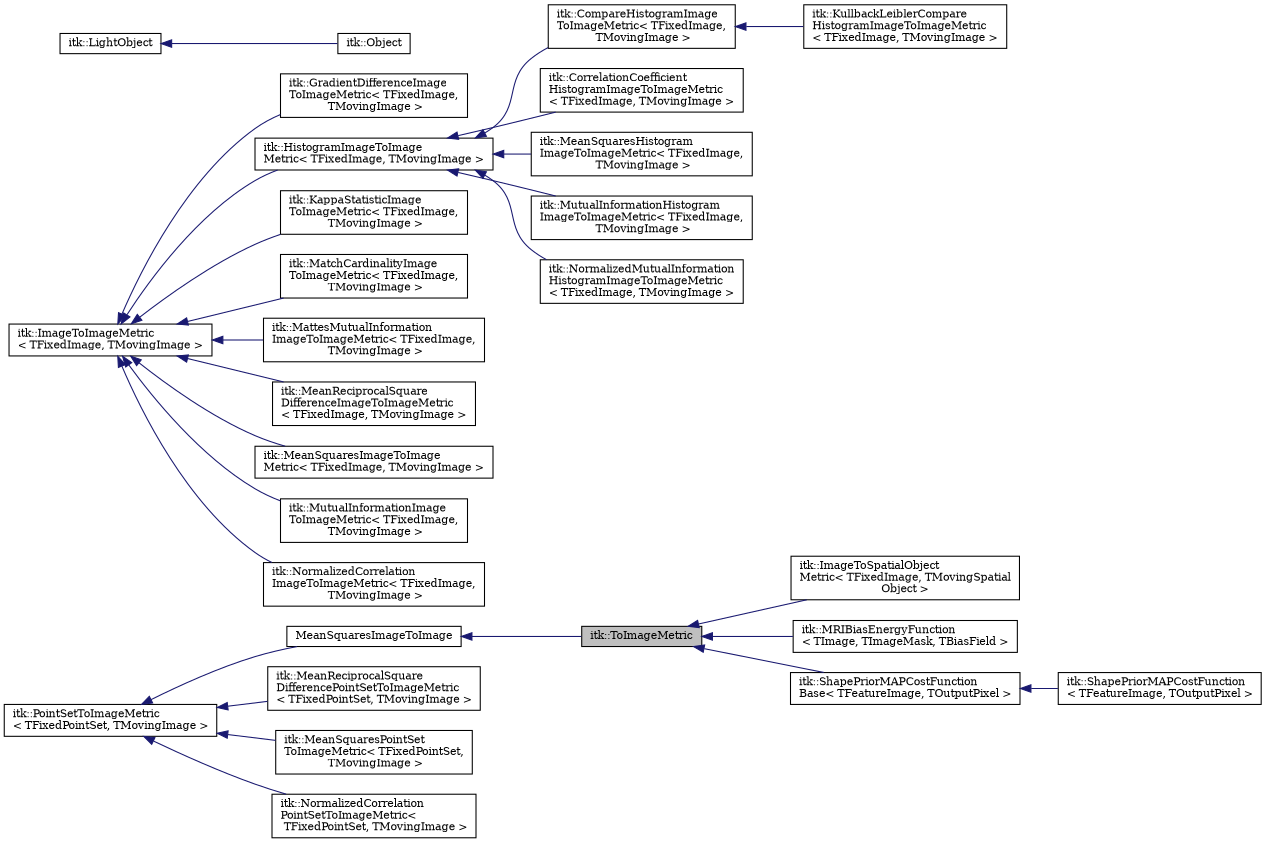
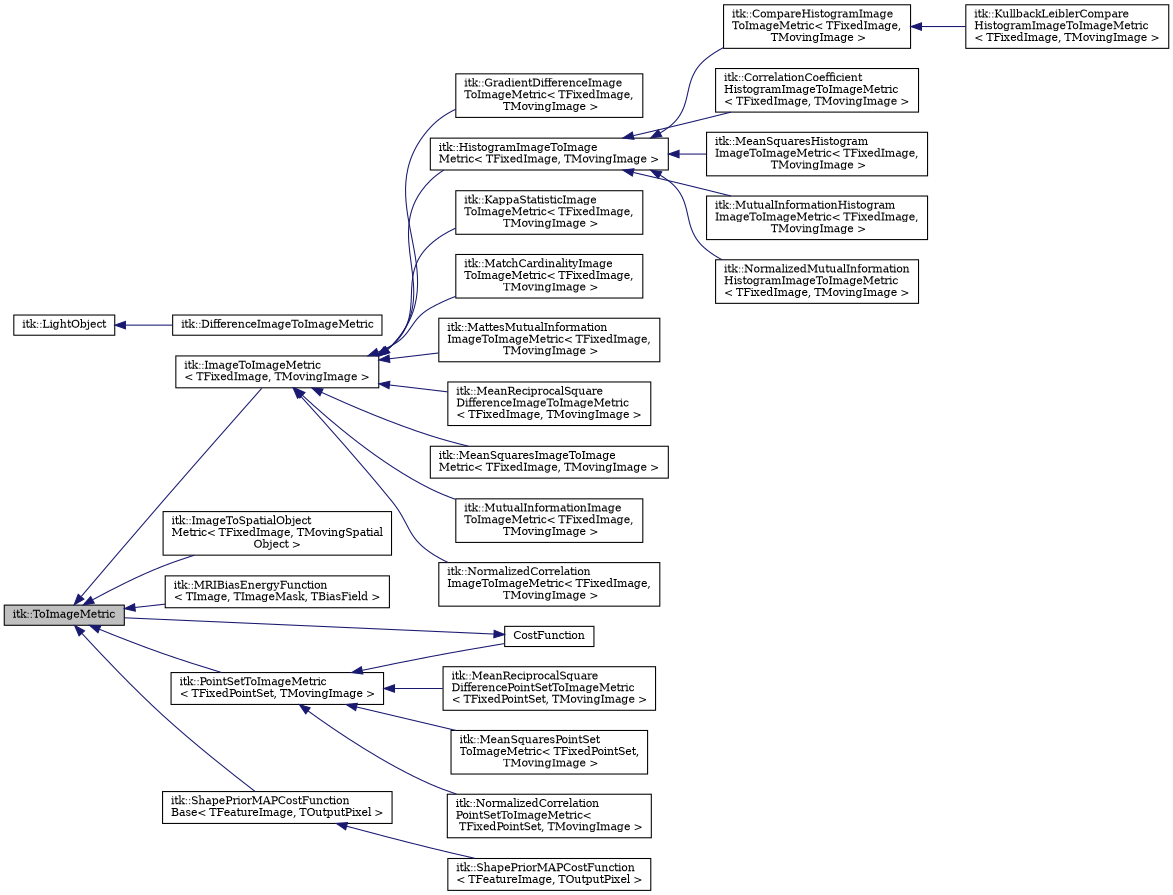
node "itk::Object": label "itk::Object" -> "itk::DifferenceImageToImageMetric"
edge "itk::ImageToImageMetric < TFixedImage, TMovingImage >" -> "itk::ToImageMetric": added
node "MeanSquaresImageToImage": label "MeanSquaresImageToImage" -> "CostFunction"
edge "itk::PointSetToImageMetric < TFixedPointSet, TMovingImage >" -> "itk::ToImageMetric": added
